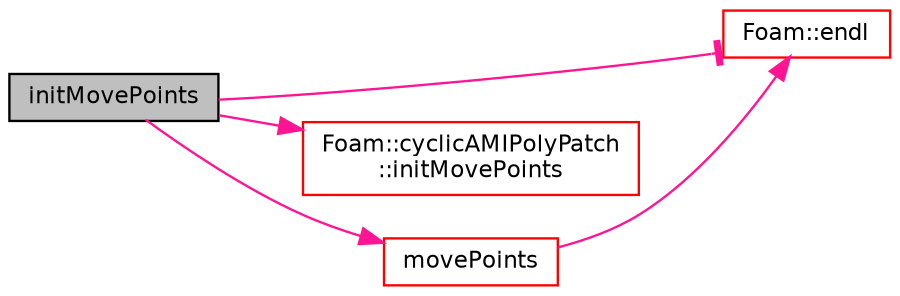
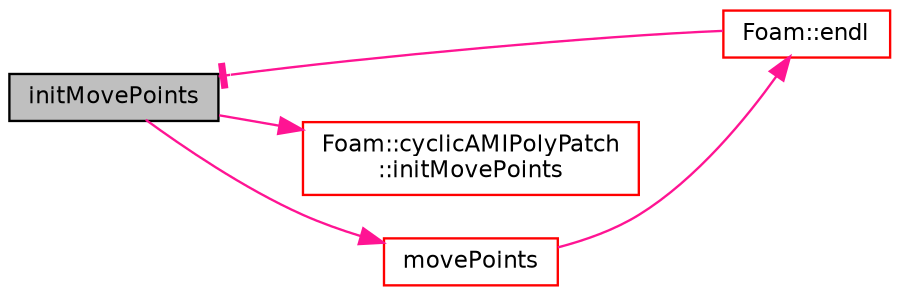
edge "initMovePoints" -> "Foam::endl": reversed
